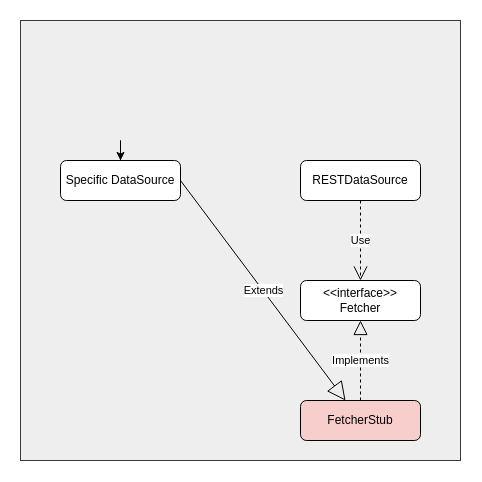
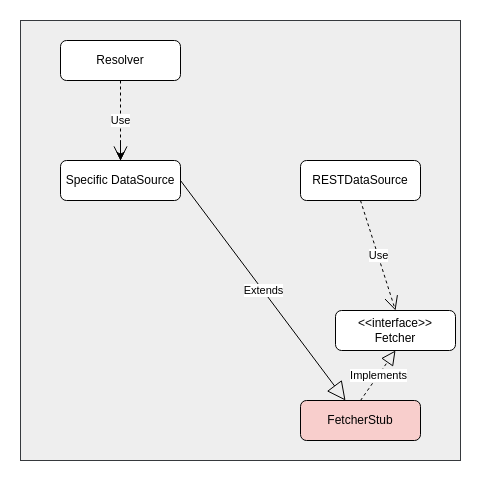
node "Resolver": added
edge "Resolver" -> "Specific DataSource": added, label "Use"
node "<<interface>> Fetcher": moved (361, 301) -> (396, 331)
